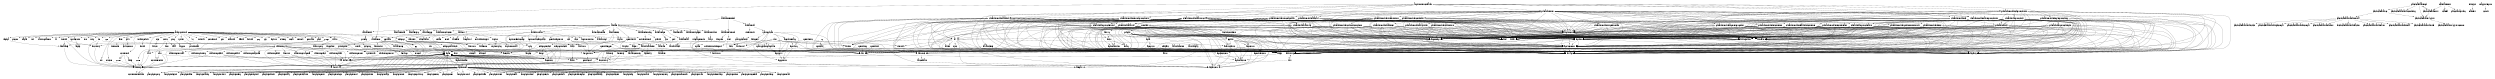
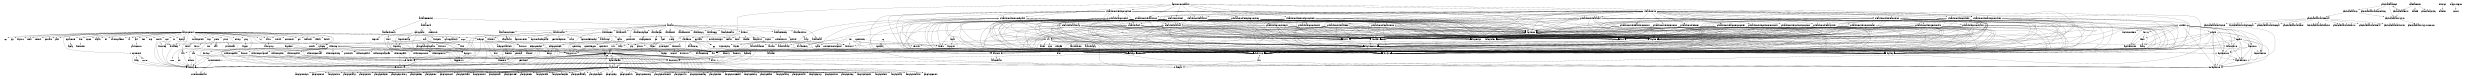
node "libdaemon0": label "libdaemon0" -> "passwd0"
node "busybox_mountall": removed
